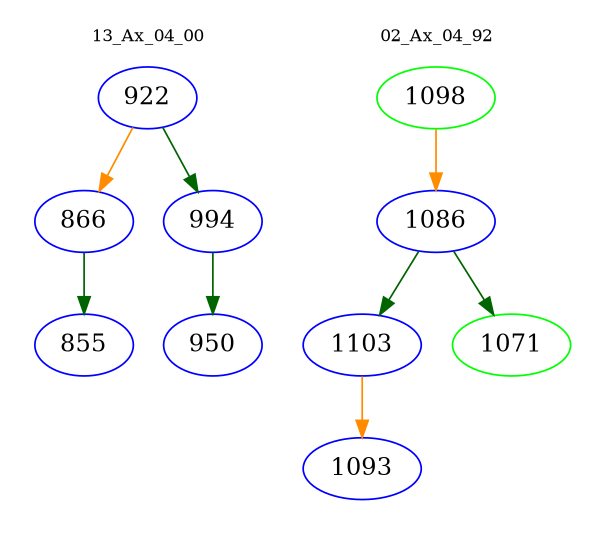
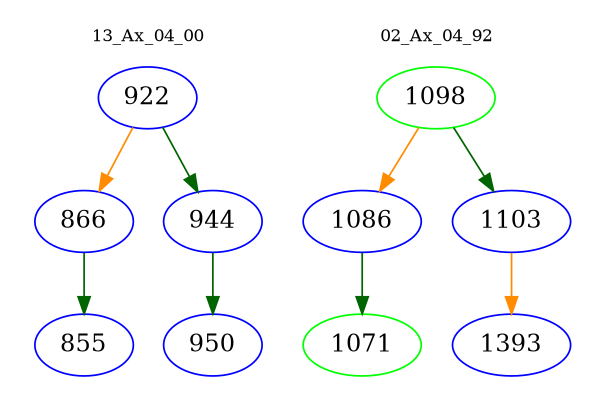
node "994": label "994" -> "944"
edge "1086" -> "1103": now "1098" -> "1103"
node "1093": label "1093" -> "1393"
